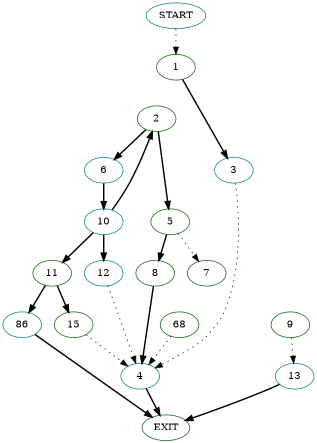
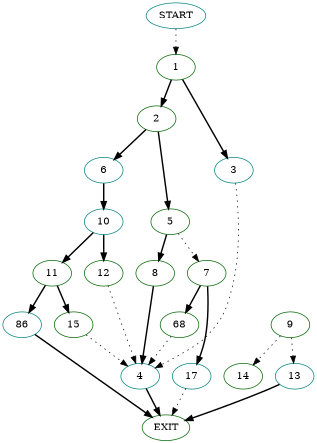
edge "10" -> "2": now "1" -> "2"
node "12": color teal -> darkgreen
edge "7" -> "68": added
node "17": added
node "14": added
